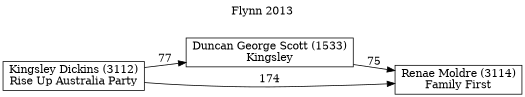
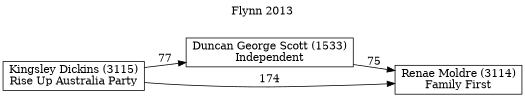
node "Duncan George Scott (1533) Kingsley": label "Duncan George Scott (1533) Kingsley" -> "Duncan George Scott (1533) Independent"
node "Kingsley Dickins (3112) Rise Up Australia Party": label "Kingsley Dickins (3112) Rise Up Australia Party" -> "Kingsley Dickins (3115) Rise Up Australia Party"
